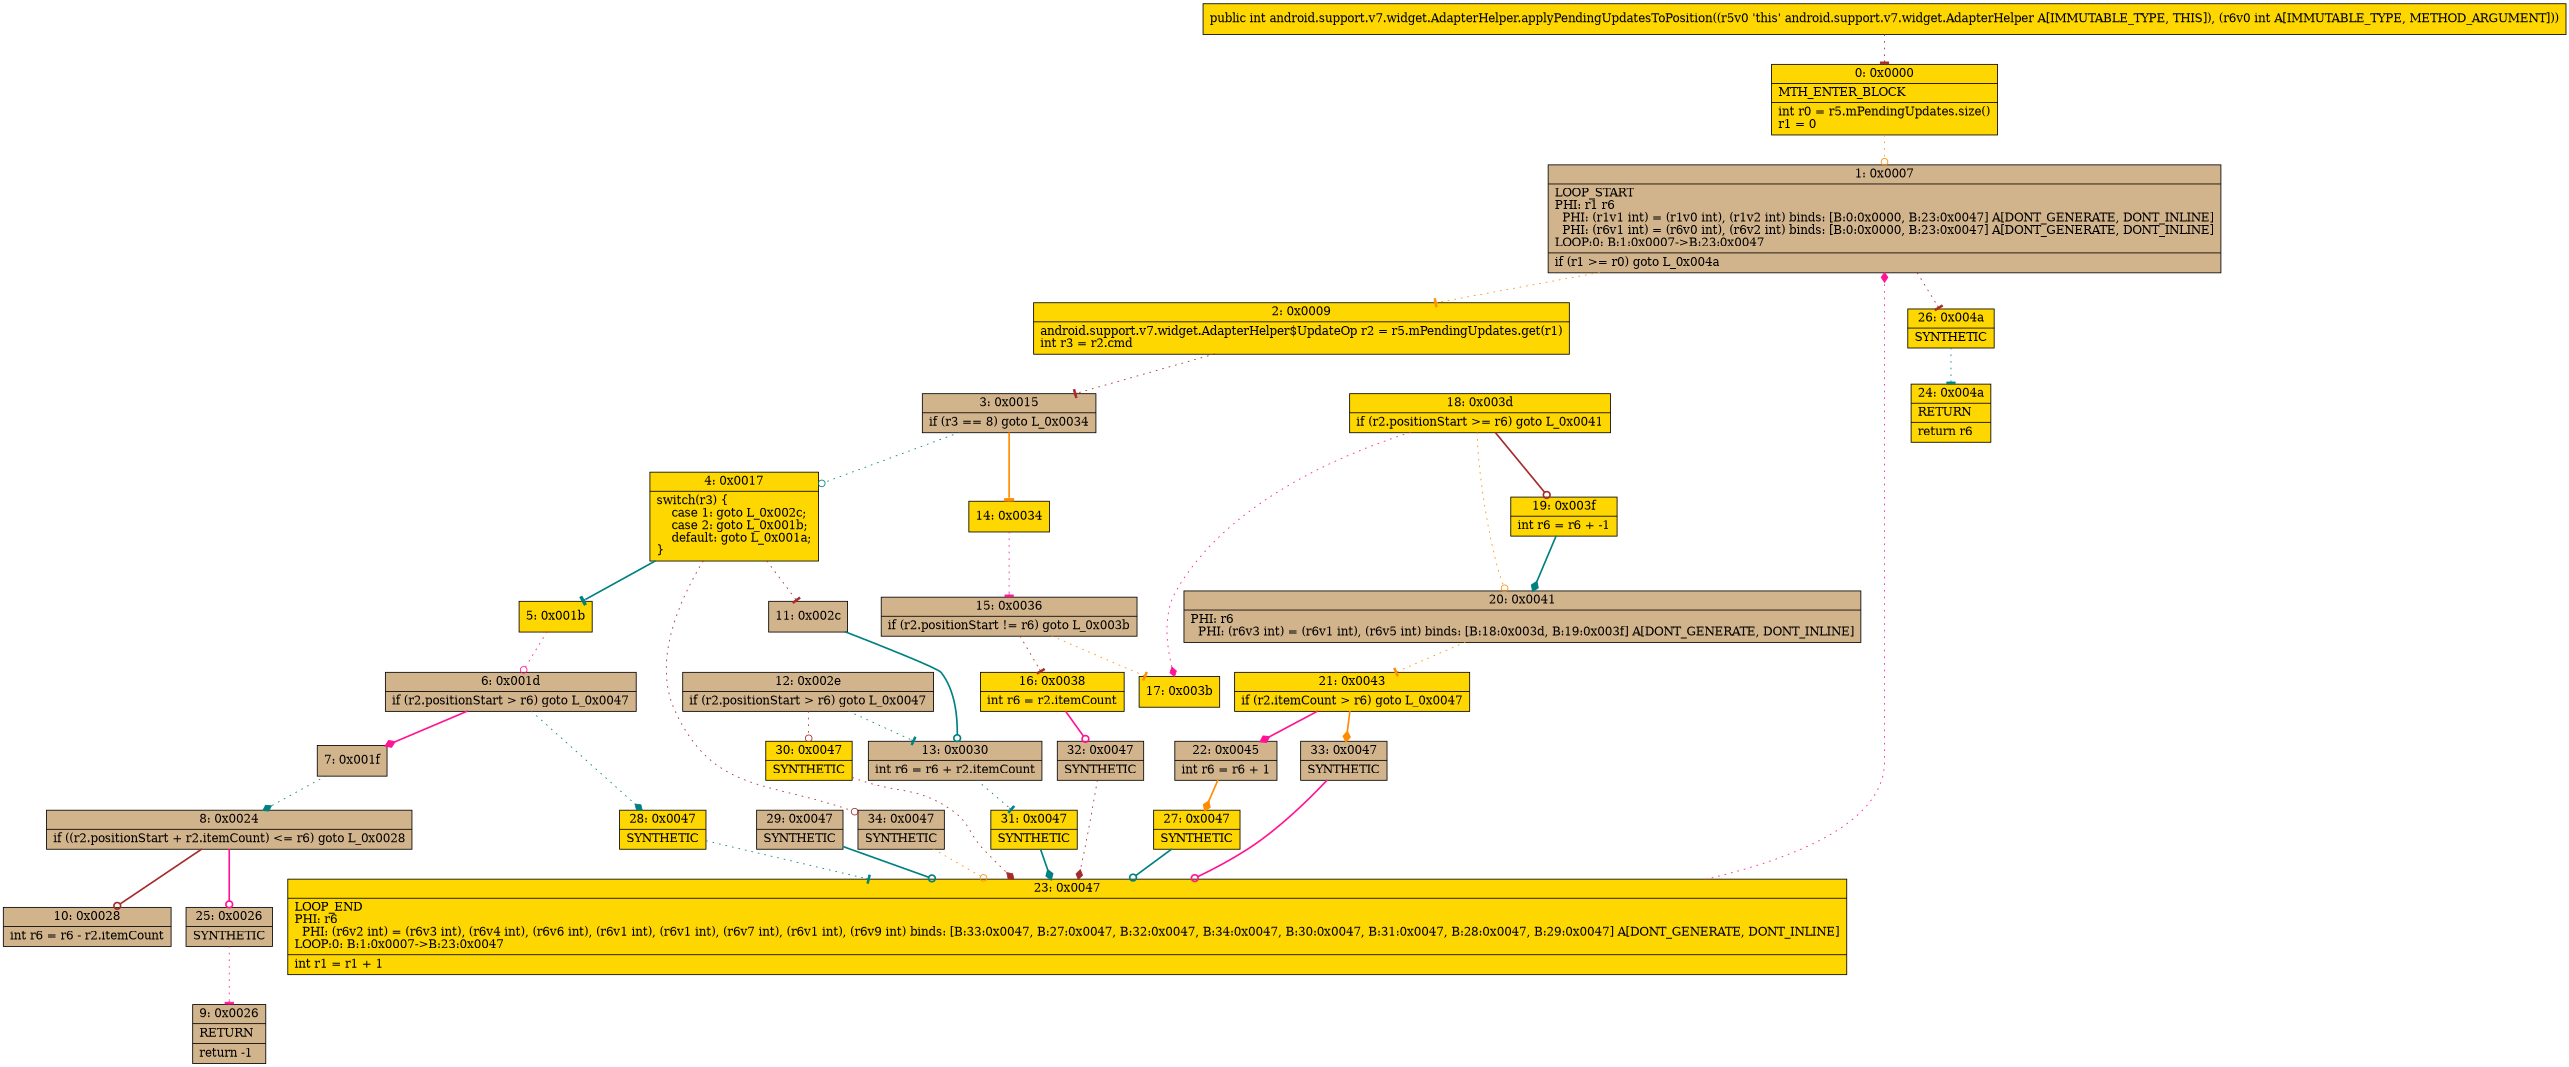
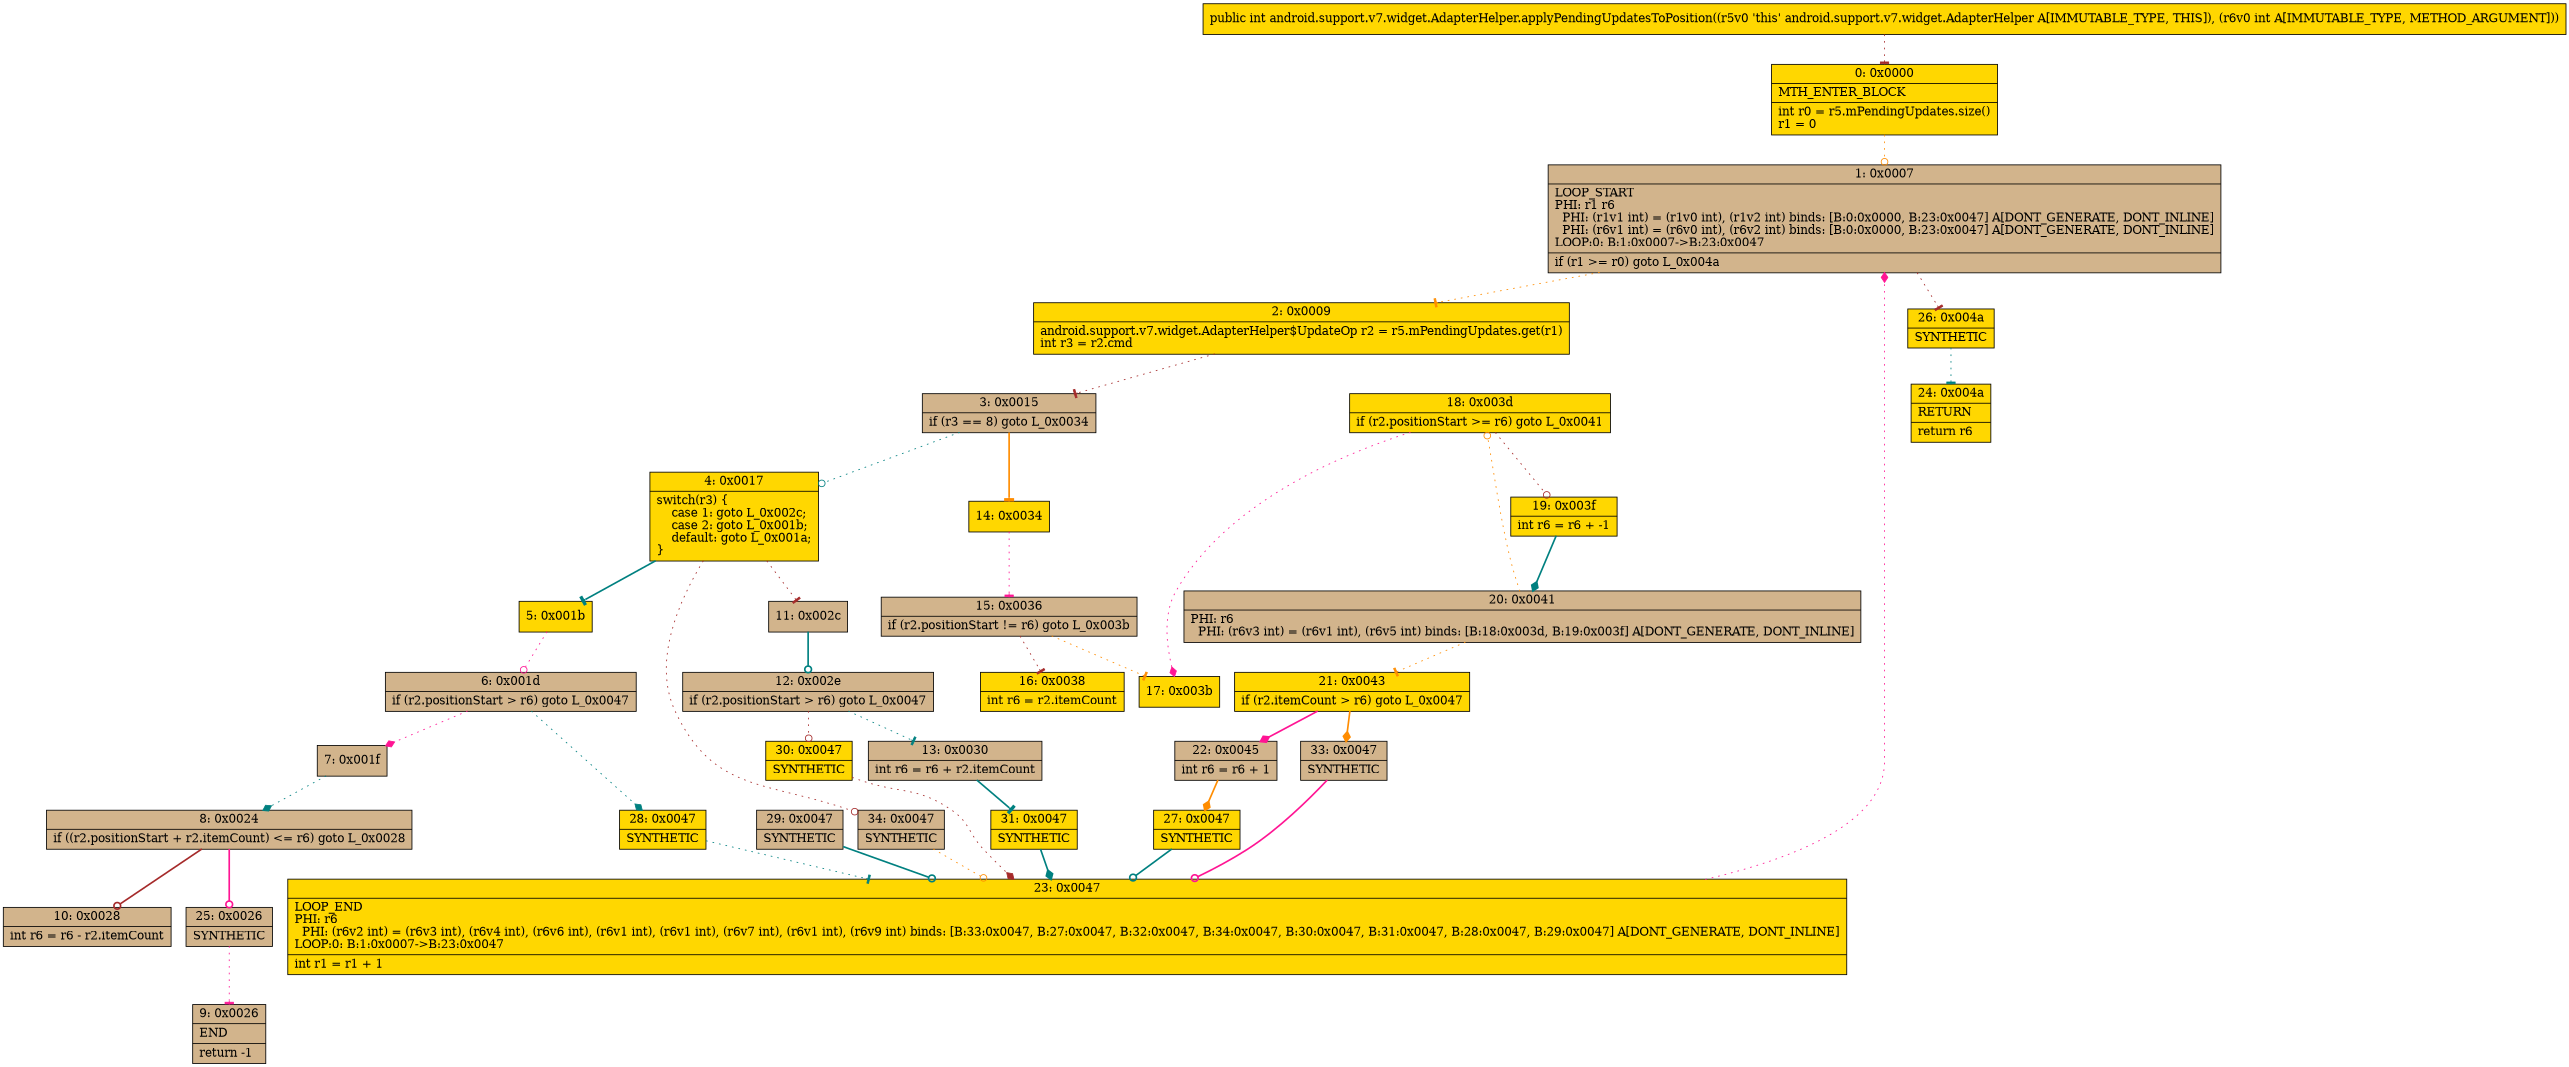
edge "18: 0x003d" -> "19: 0x003f": style bold -> dotted
edge "18: 0x003d" -> "20: 0x0041": reversed
edge "11: 0x002c" -> "13: 0x0030": now "11: 0x002c" -> "12: 0x002e"
edge "6: 0x001d" -> "7: 0x001f": style bold -> dotted
node "32: 0x0047": removed
edge "13: 0x0030" -> "31: 0x0047": style dotted -> bold
node "9: 0x0026": text "RETURN" -> "END"
